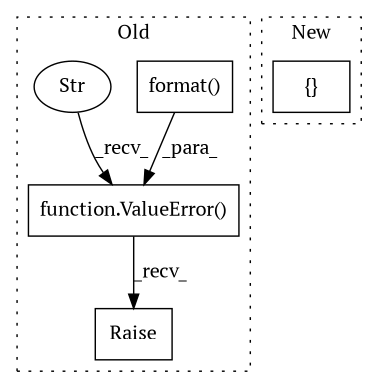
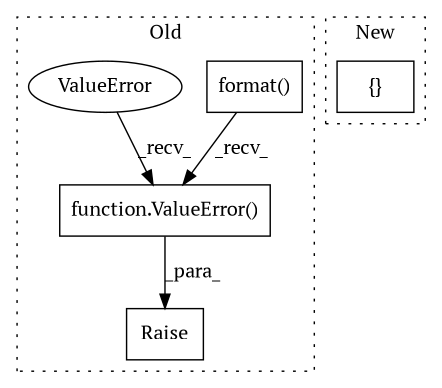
node "Str": label "Str" -> "ValueError"
edge "format()" -> "function.ValueError()": label "_para_" -> "_recv_"
edge "function.ValueError()" -> "Raise": label "_recv_" -> "_para_"
